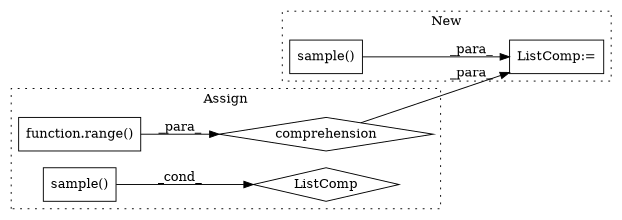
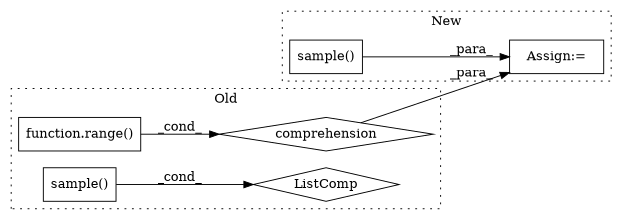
node "ListComp:=": label "ListComp:=" -> "Assign:="
cluster "Assign": label "Assign" -> "Old"
edge "function.range()" -> "comprehension": label "_para_" -> "_cond_"
